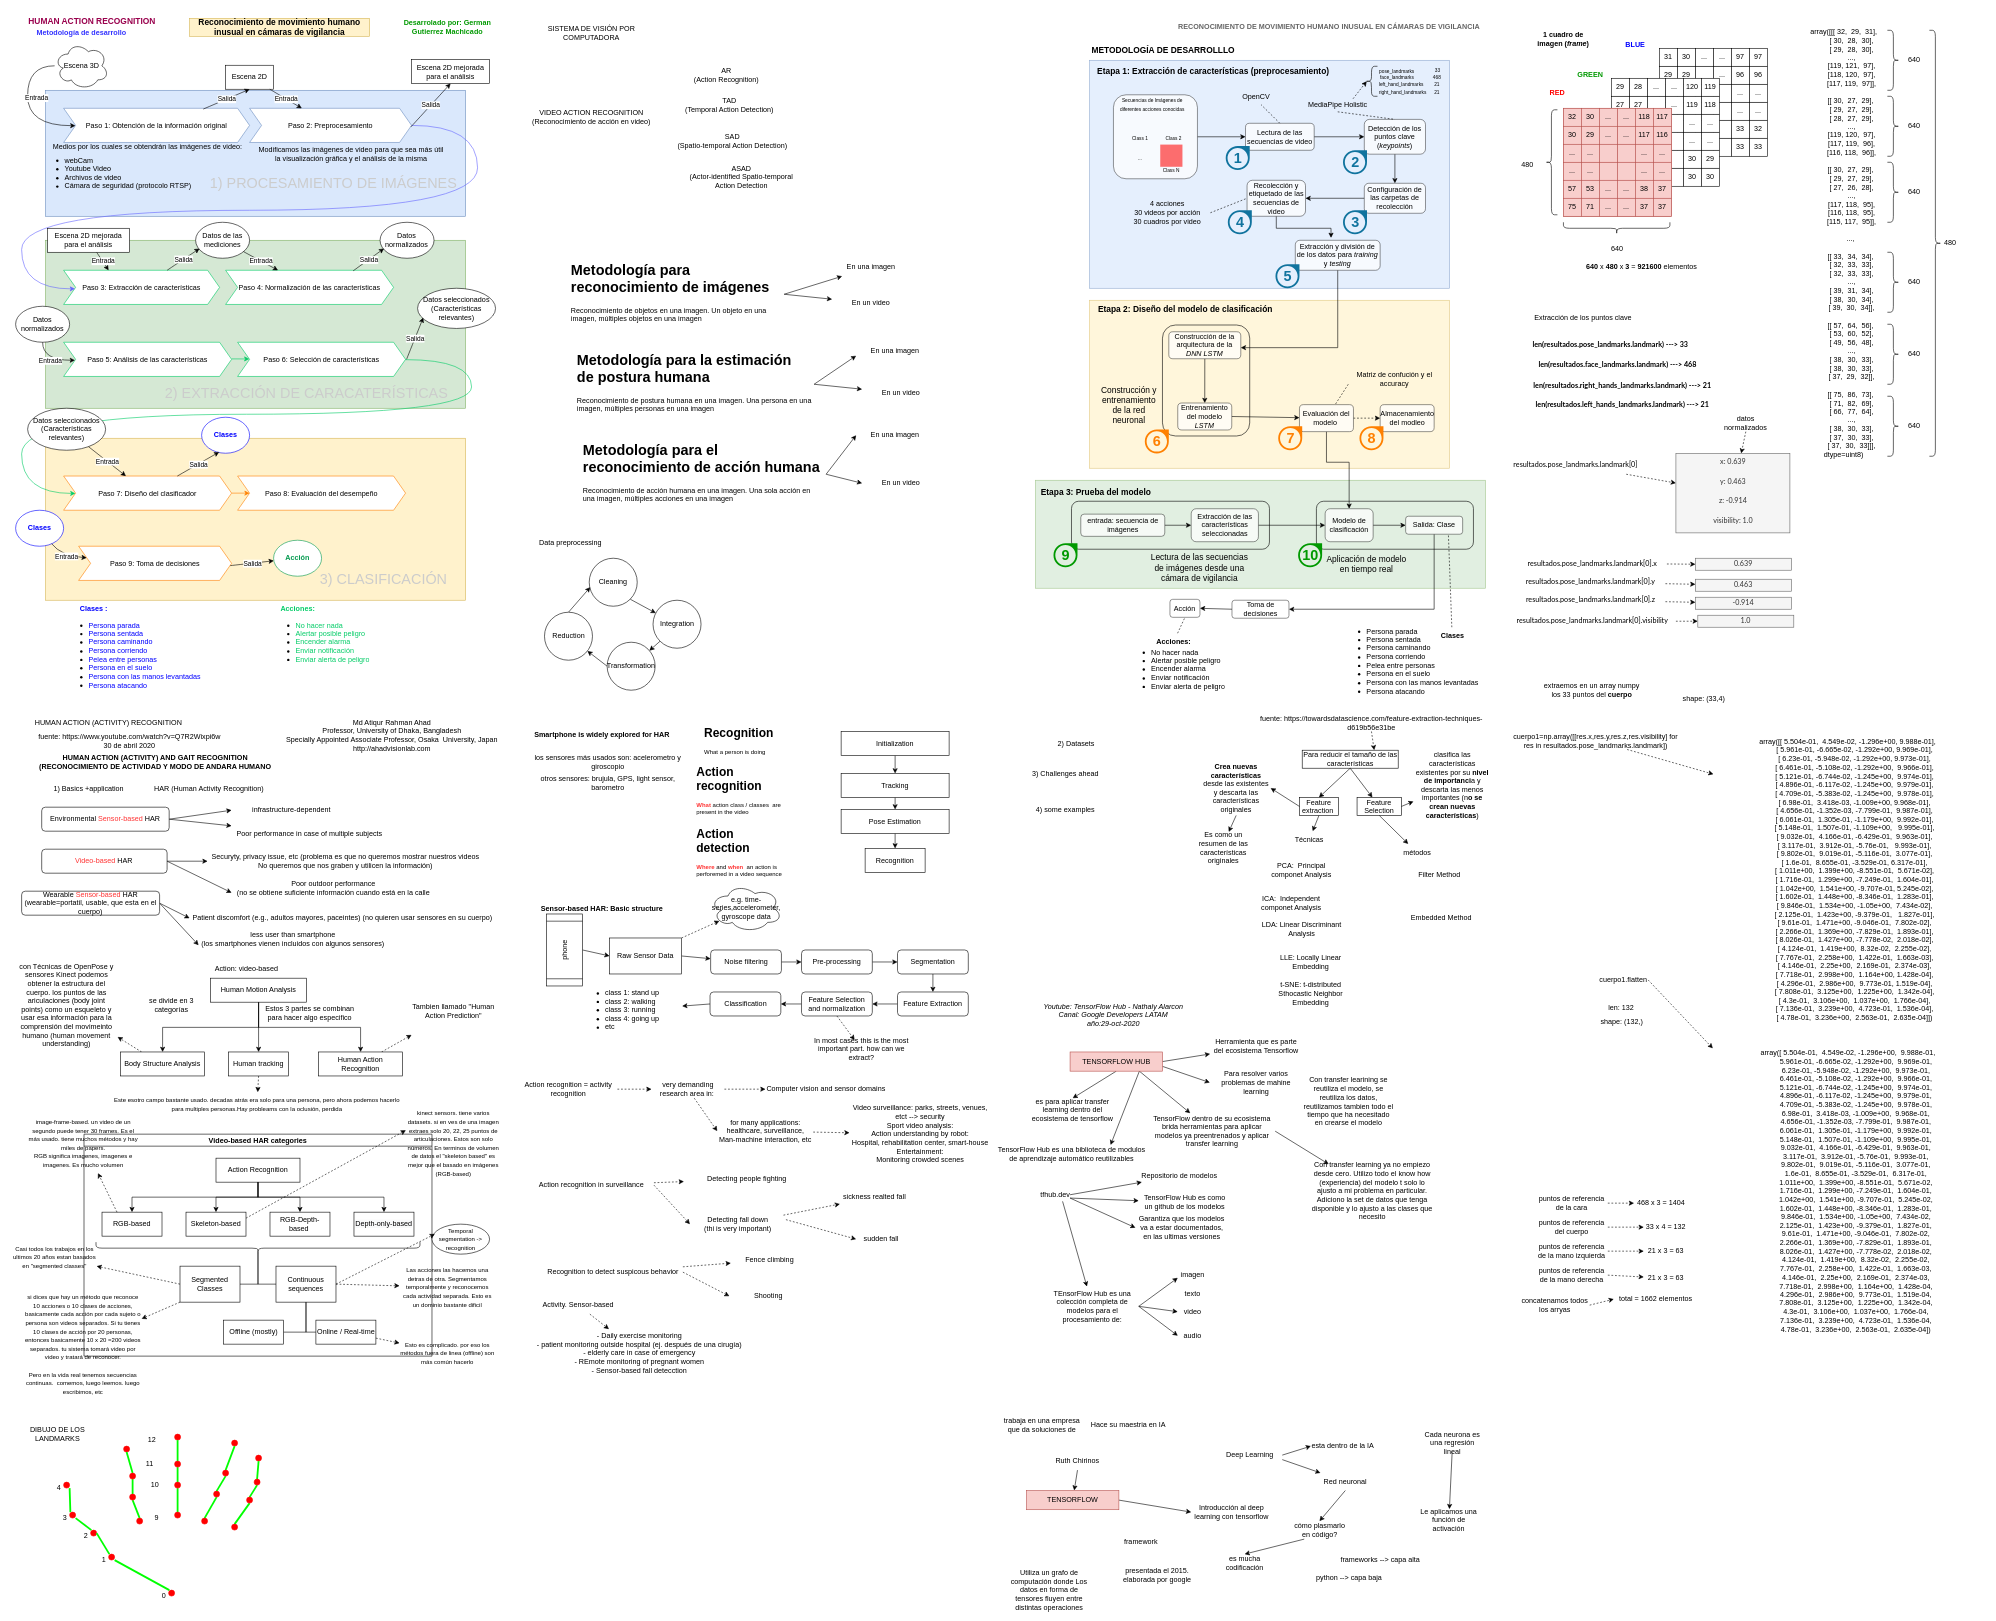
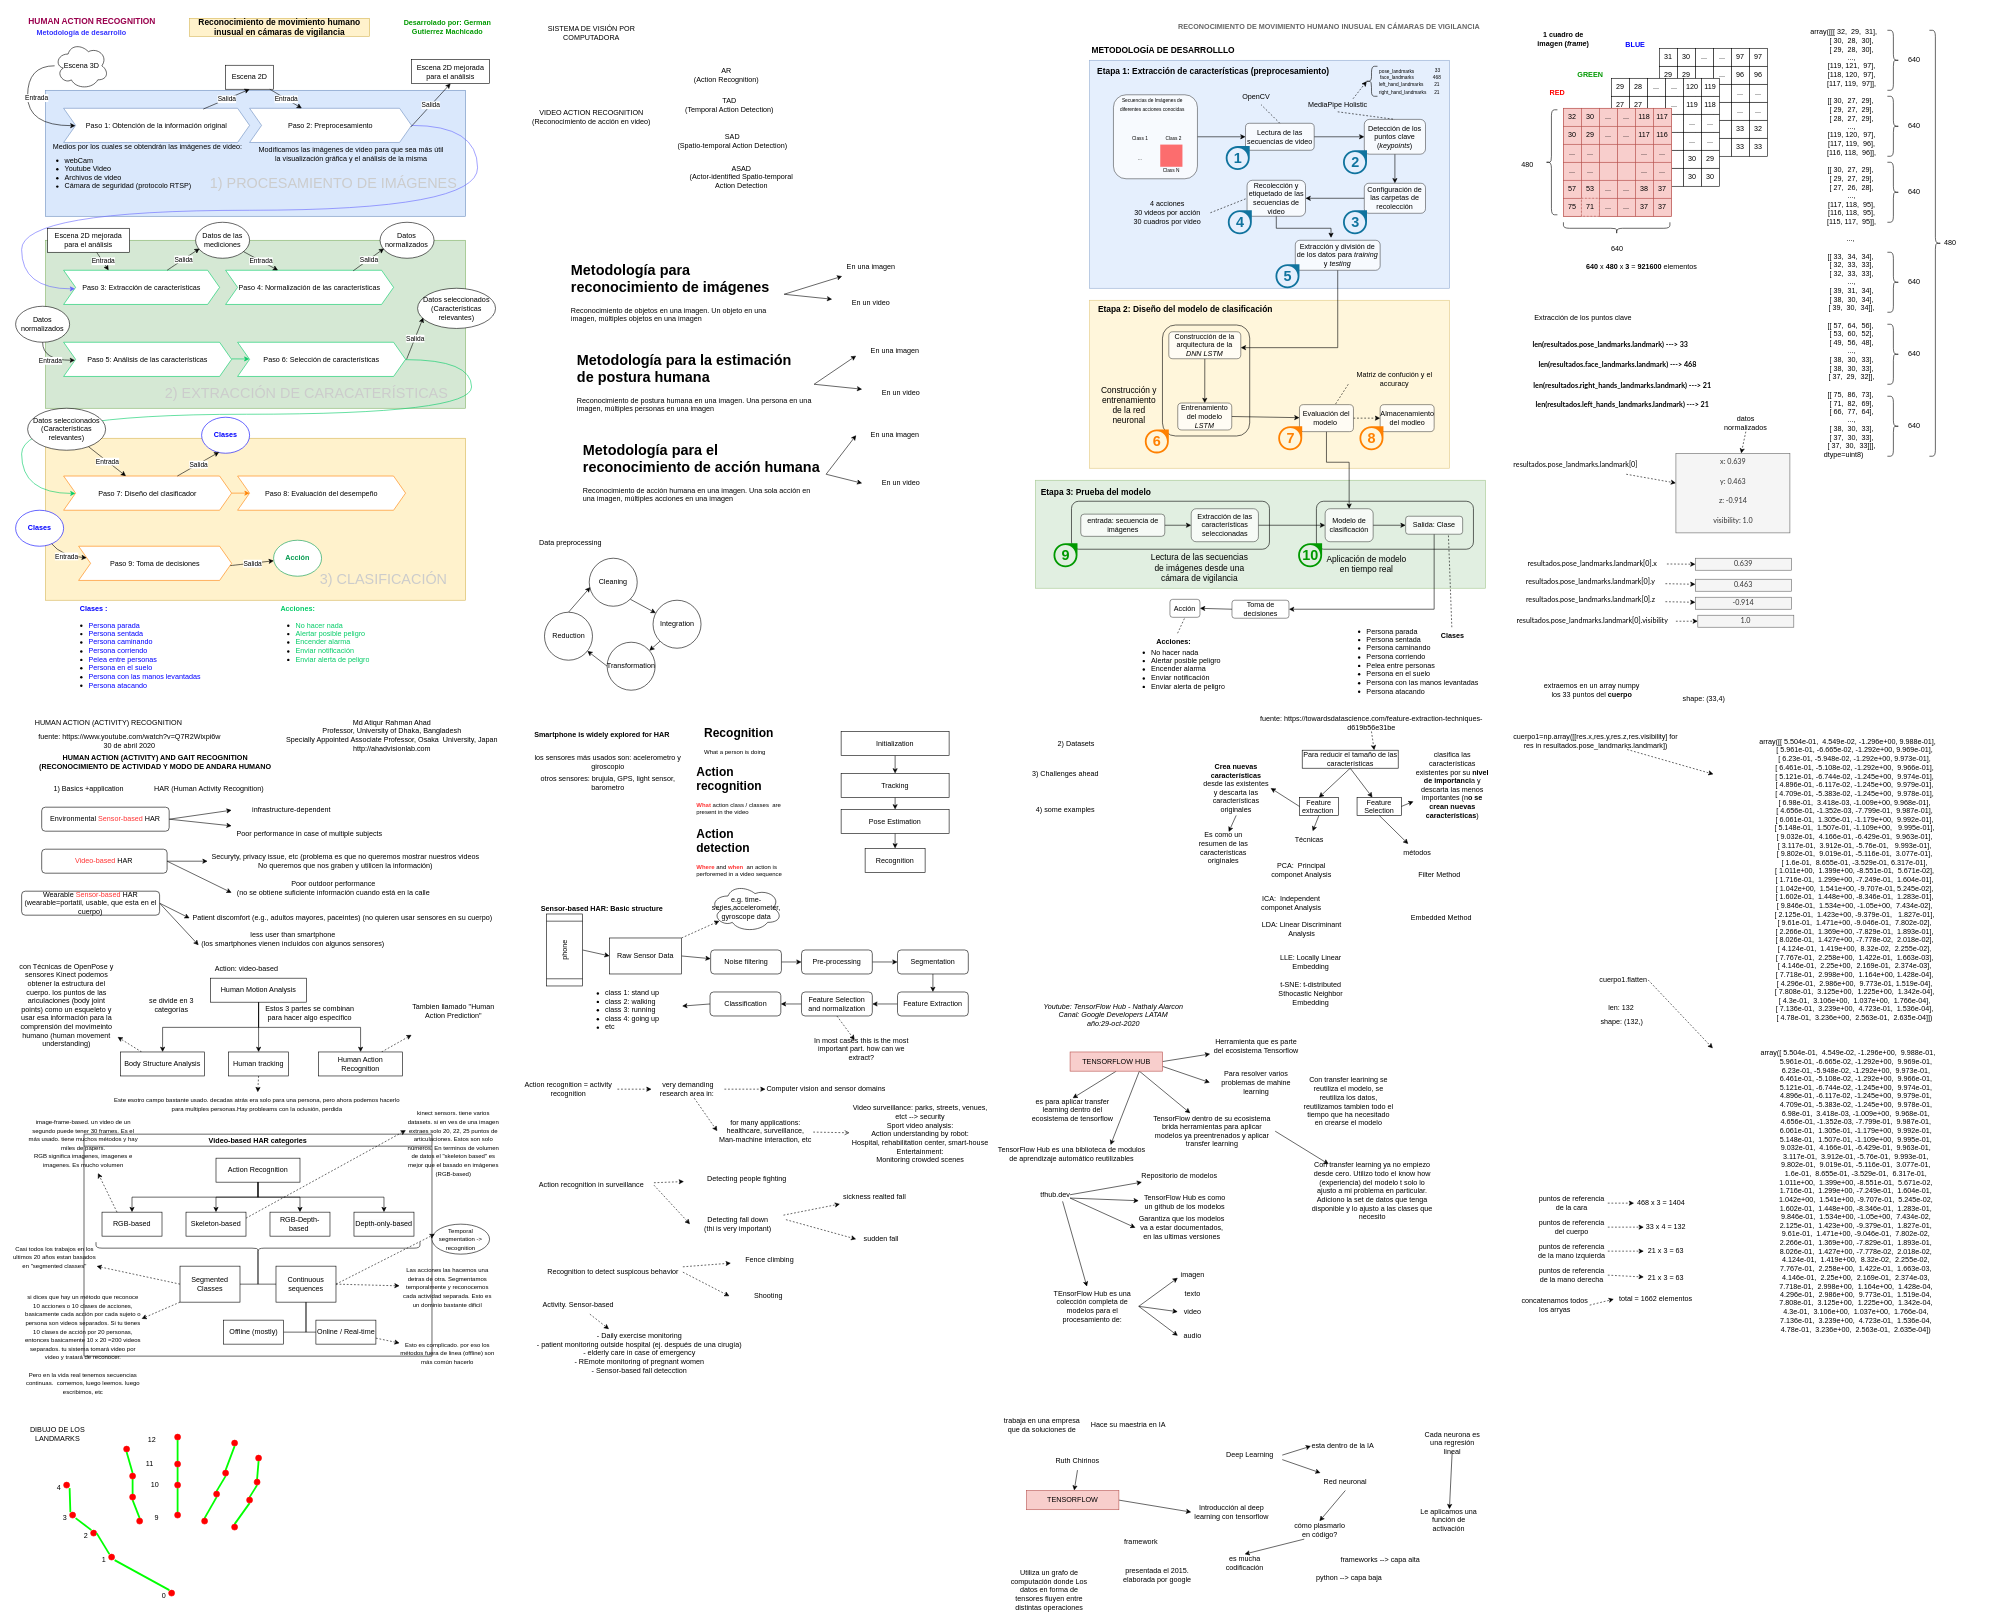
node "71": style solid -> dashed
edge "for many applications: healthcare, surveillance, Man-machine interaction, etc" -> "Video surveillance: parks, streets, venues, etct --> security Sport video analysis: Action understanding by robot: Hospital, rehabilitation center, smart-house Entertainment: Monitoring crowded scenes": arrowhead classic -> open
